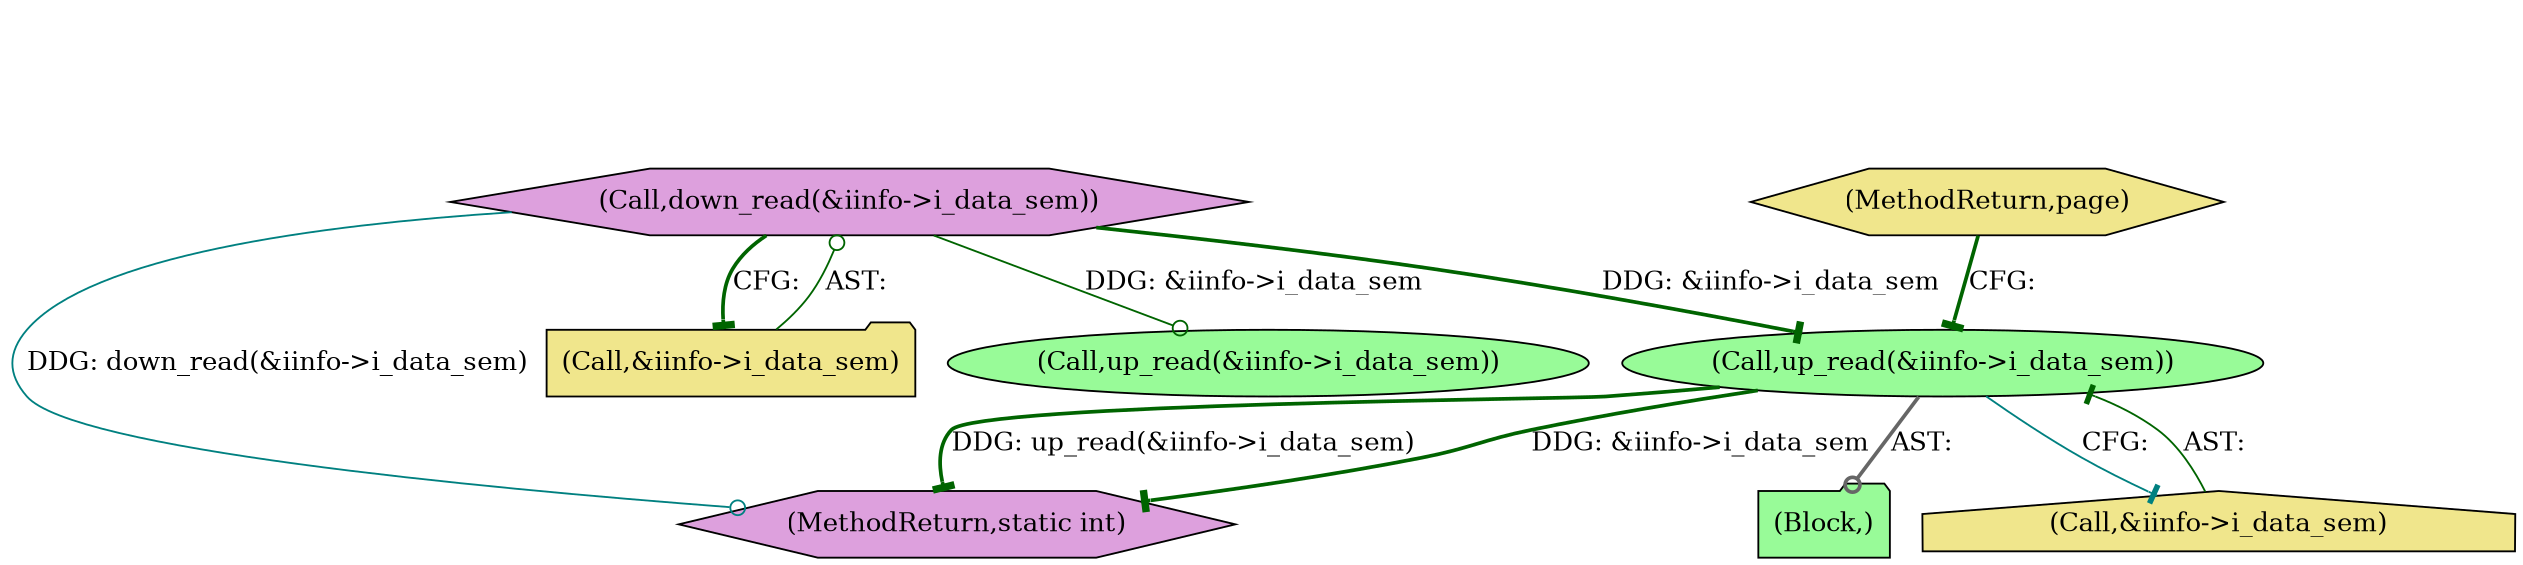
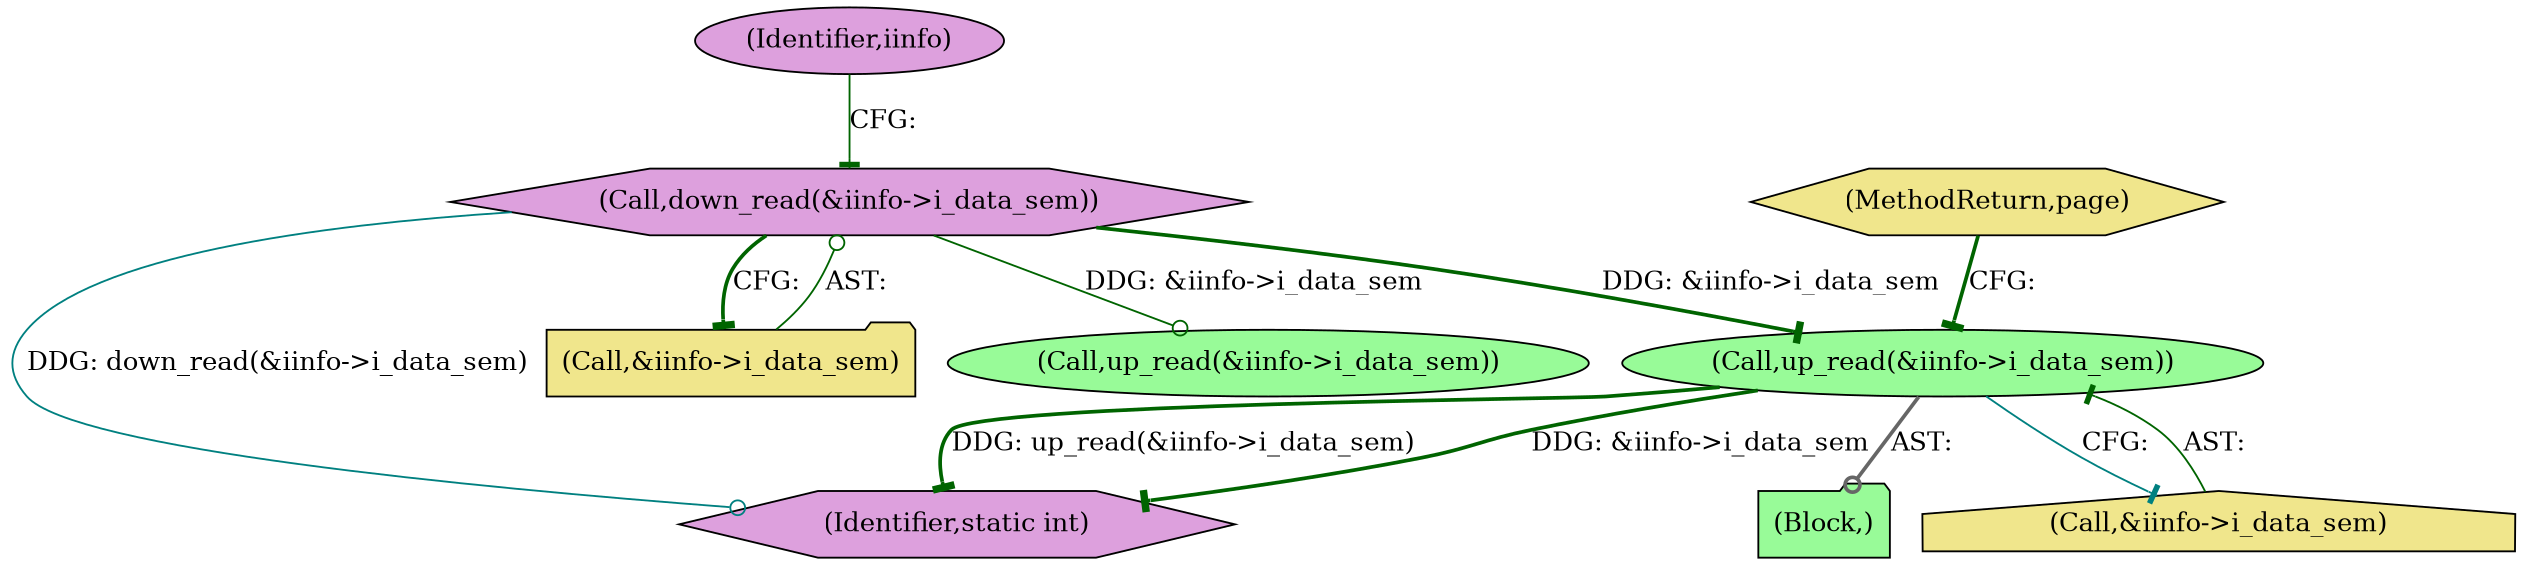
node "(Identifier,iinfo)": added
node "(MethodReturn,static int)": label "(MethodReturn,static int)" -> "(Identifier,static int)"
